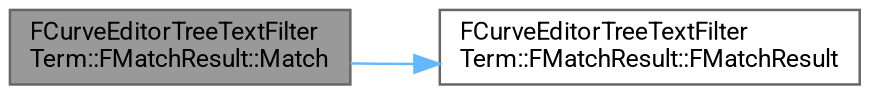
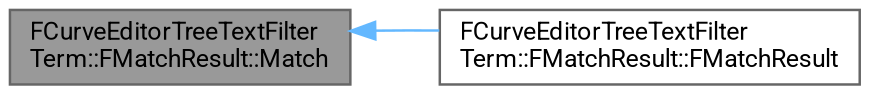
edge "FCurveEditorTreeTextFilter Term::FMatchResult::Match" -> "FCurveEditorTreeTextFilter Term::FMatchResult::FMatchResult": reversed
